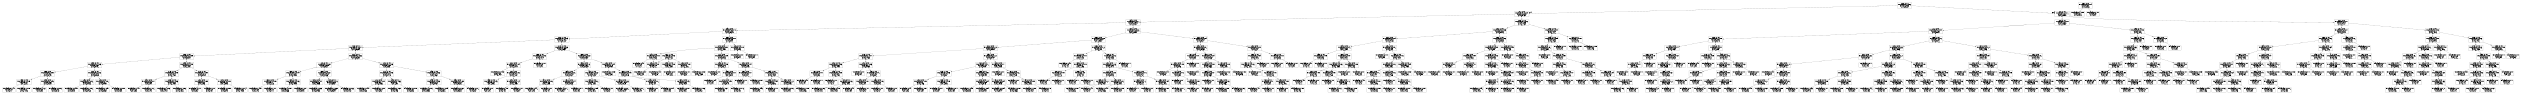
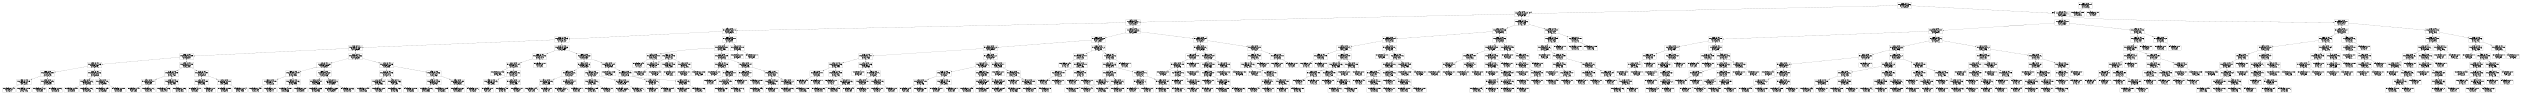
node "squared_error = 0.0 samples = 1 value = 4.8": added
node "X[63] <= 0.5 error_error = 0.01 samples = 2 value = 4.3": label "X[63] <= 0.5 error_error = 0.01 samples = 2 value = 4.3" -> "X[63] <= 0.5 squared_error = 0.01 samples = 2 value = 4.3"
node "X[4] <= 0.5 squared_error = 0.06 samples = 3 value = 3.2": label "X[4] <= 0.5 squared_error = 0.06 samples = 3 value = 3.2" -> "X[4] <= 0.5 squared_error = 0.06 value = 3 value = 3.2"
